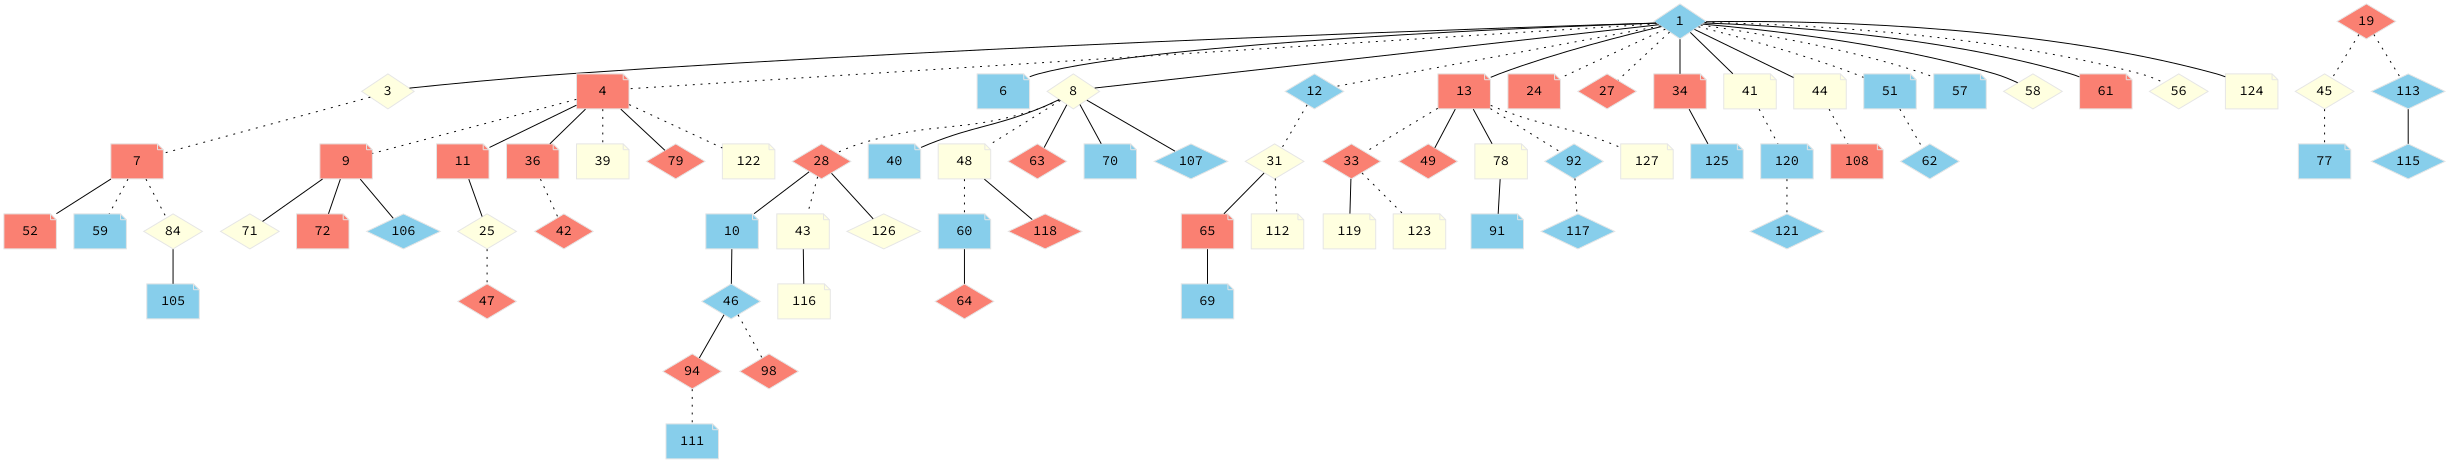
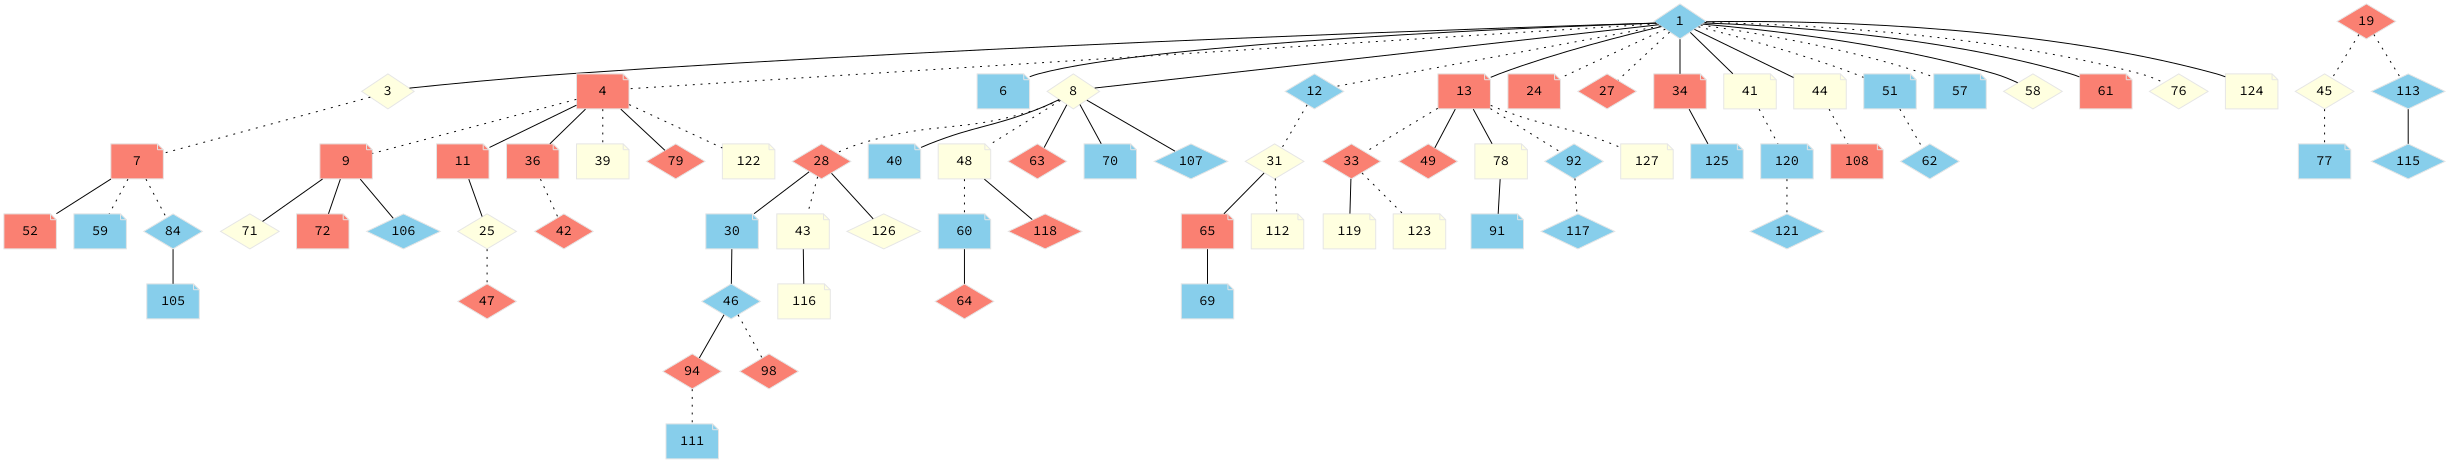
node "56": label "56" -> "76"
node "84": fillcolor lightyellow -> skyblue
node "10": label "10" -> "30"
